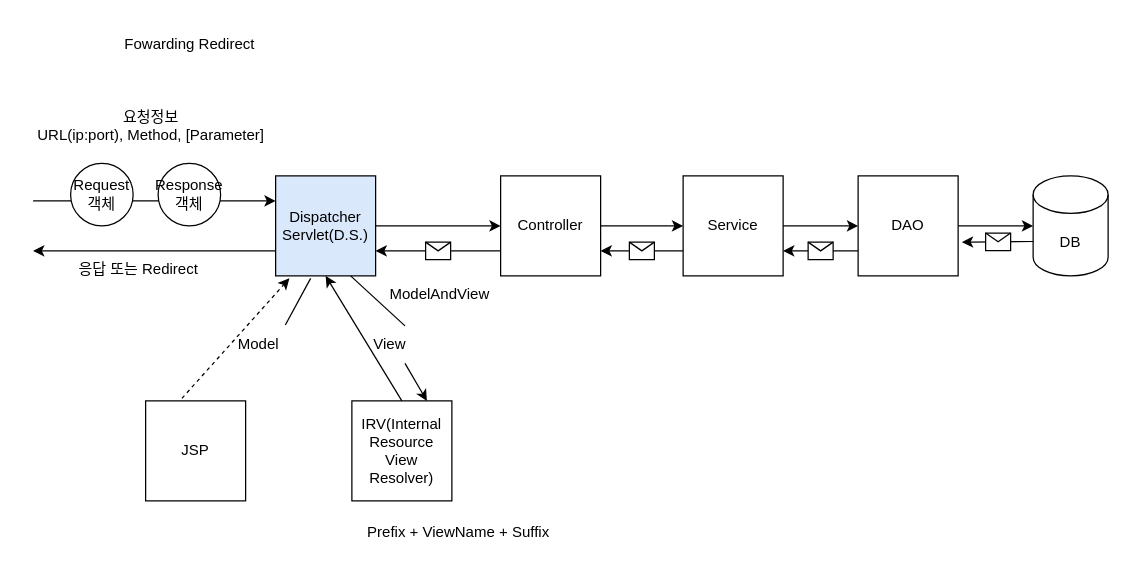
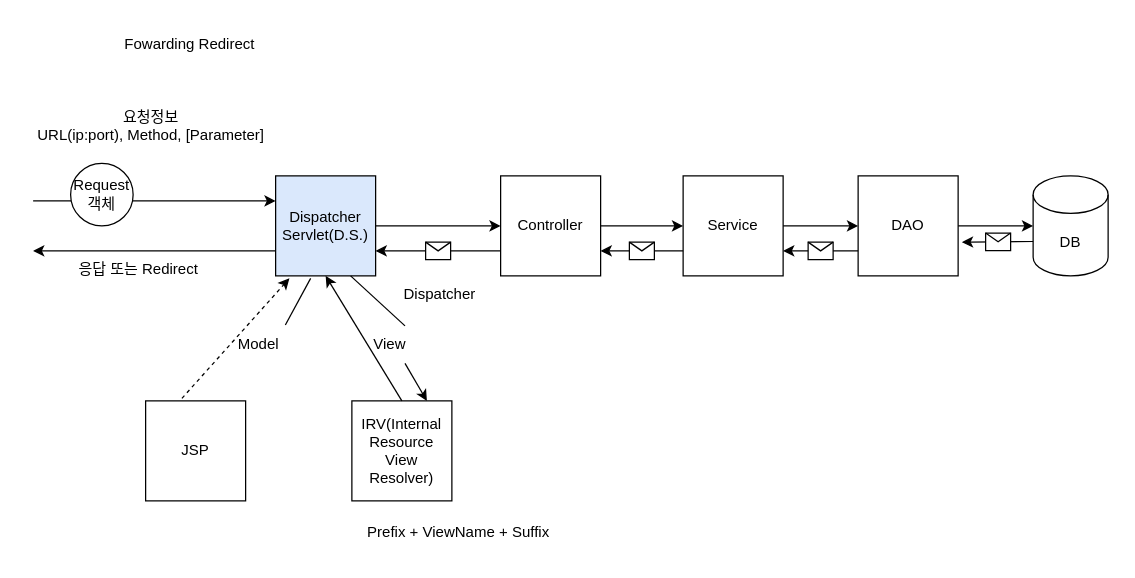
node "Response 객체": removed
node "ModelAndView": label "ModelAndView" -> "Dispatcher"
